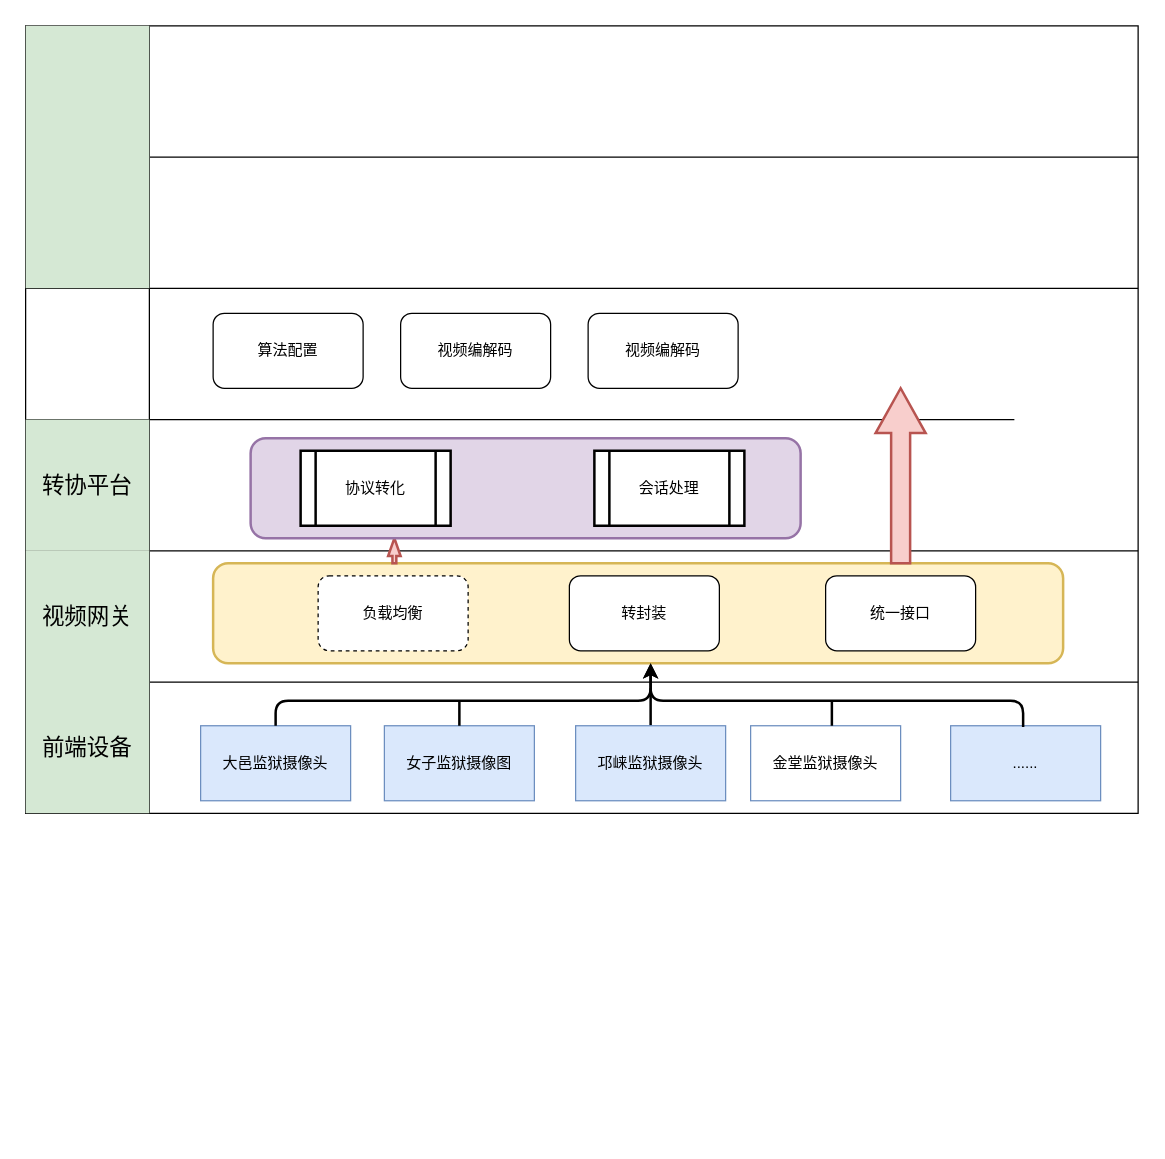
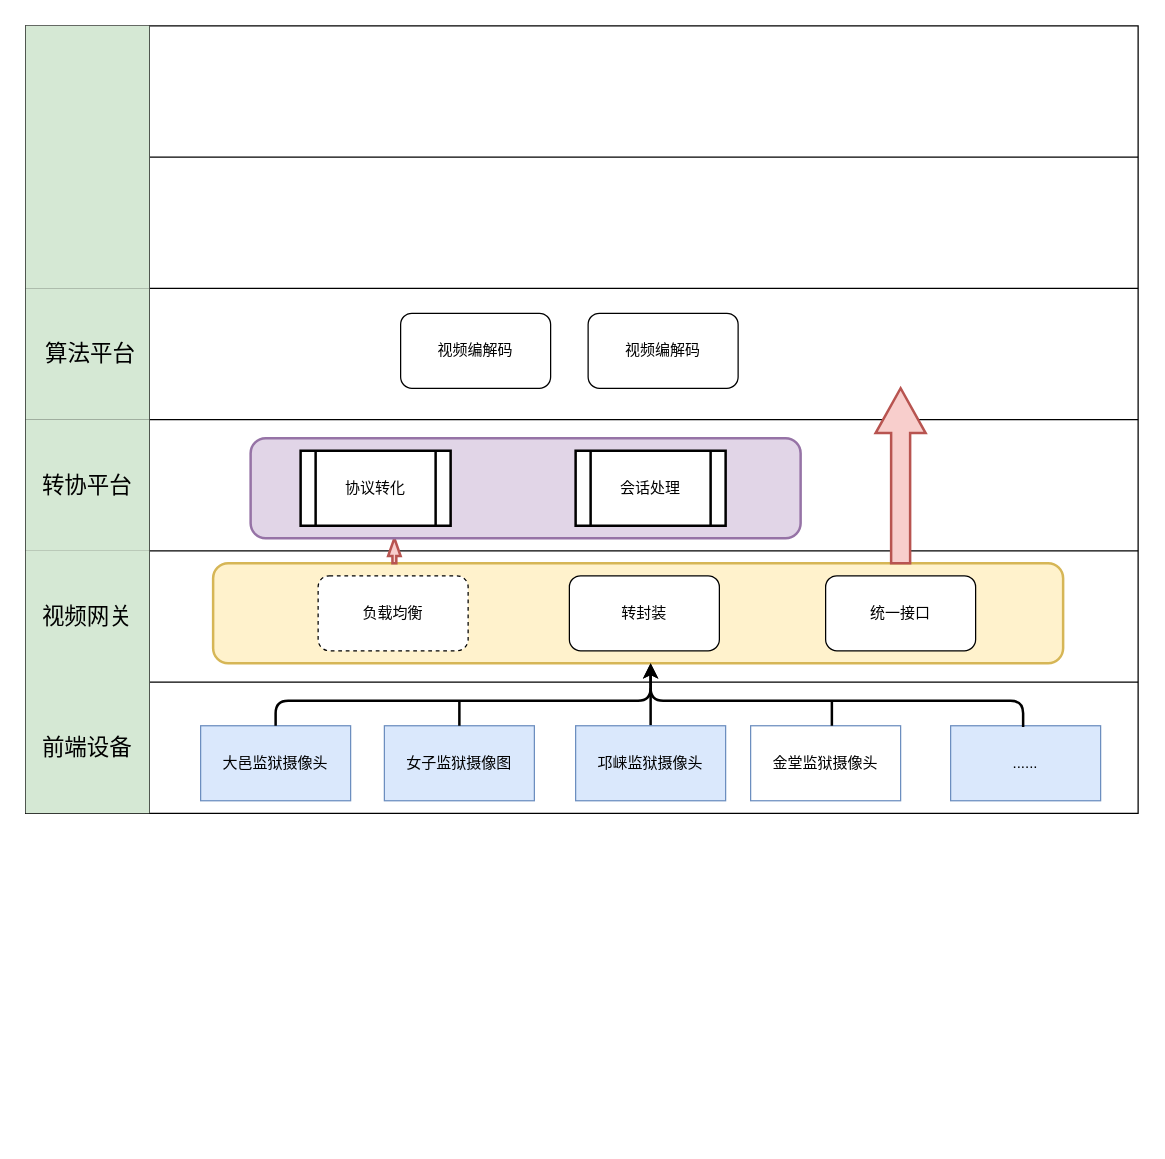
node "算法配置": removed
node "算法平台": added
node "会话处理": moved (669, 488) -> (651, 488)
